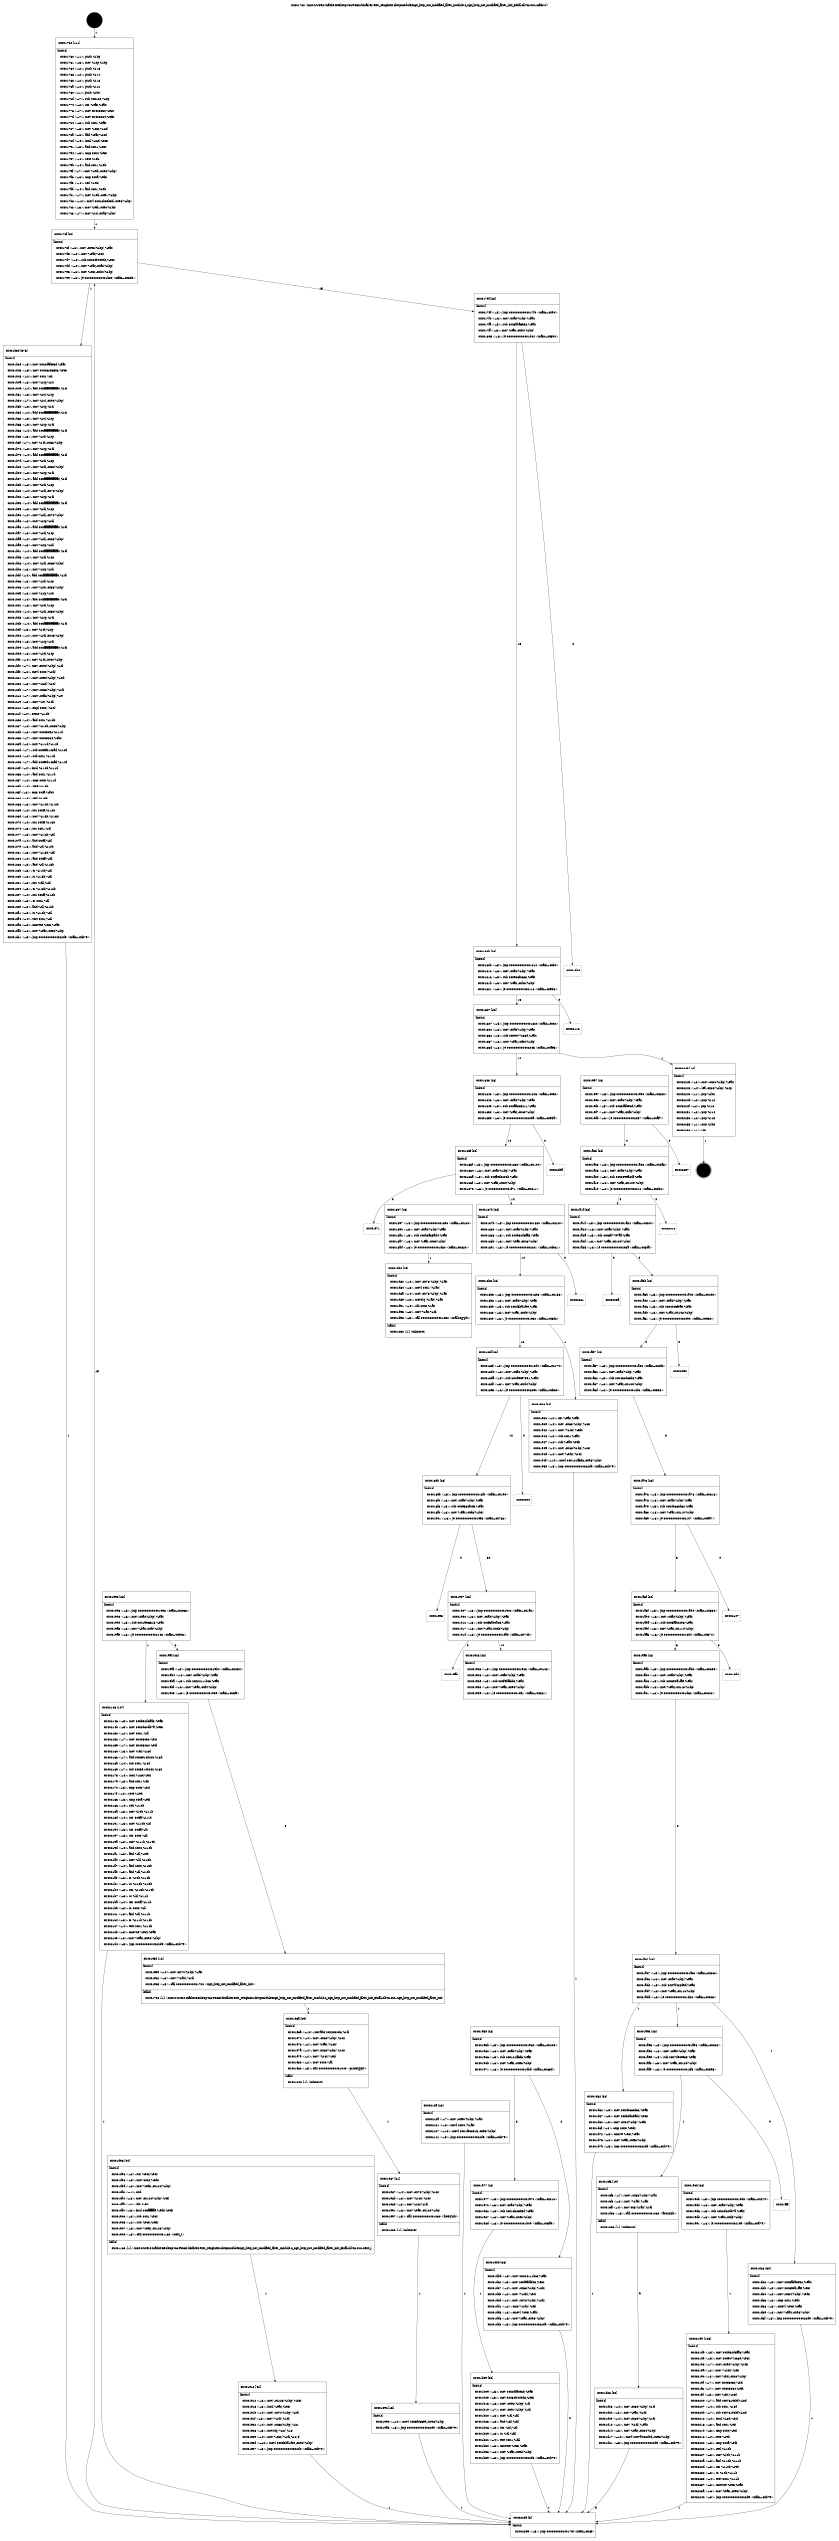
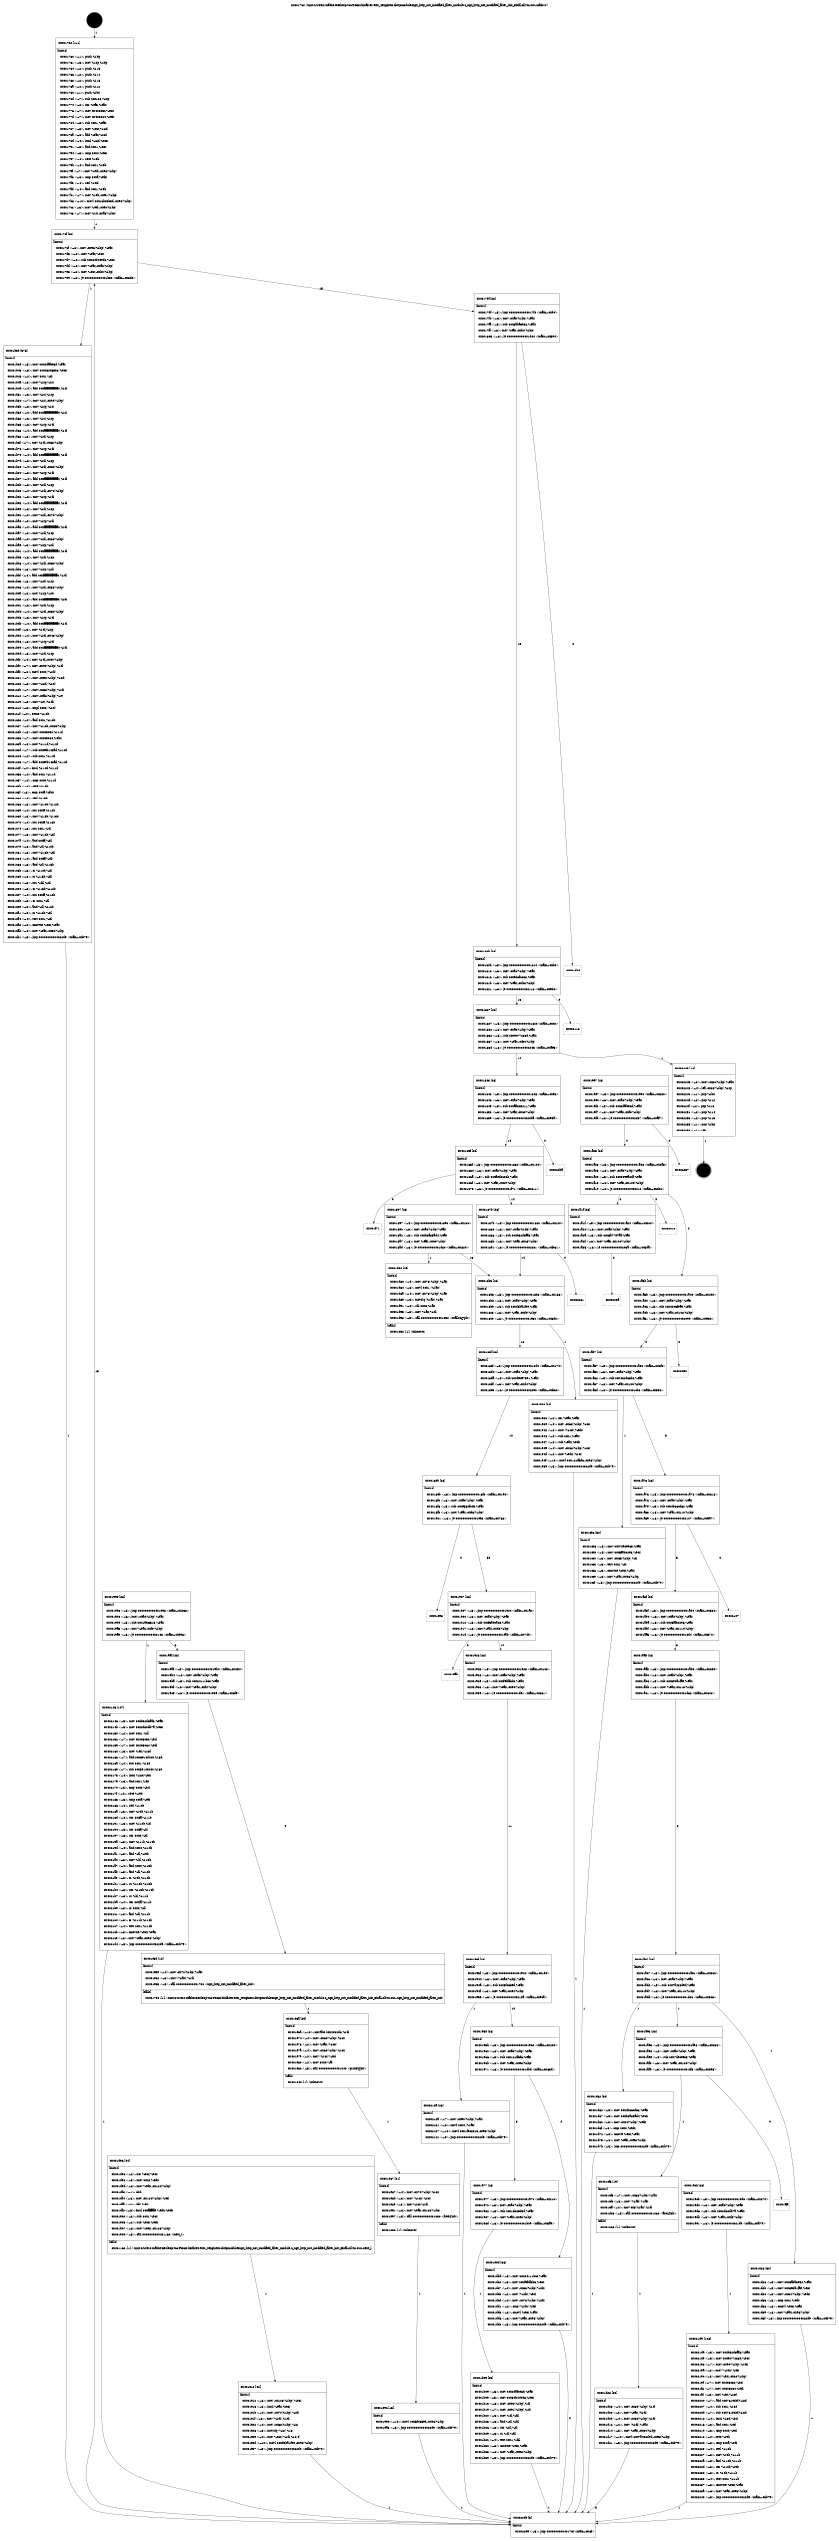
edge "0x401897 [28]" -> "0x4018b3 [28]": added, label "13"
edge "0x401a1f [28]" -> "0x401a3b [28]": now "0x401a03 [28]" -> "0x401a3b [28]"
node "0x40229c": removed
node "0x401cb6 [30]": added
node "0x401cd4": removed
node "0x40193f [28]": added
edge "0x401cf5 [19]" -> "0x401d08 [30]": label " 9" -> " 1"
